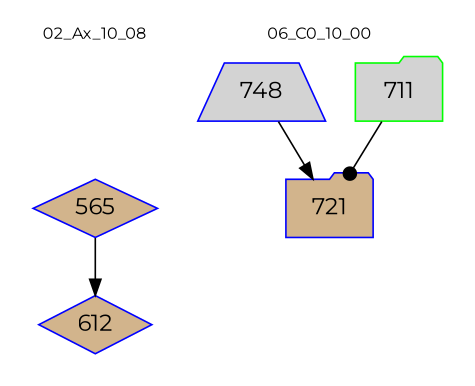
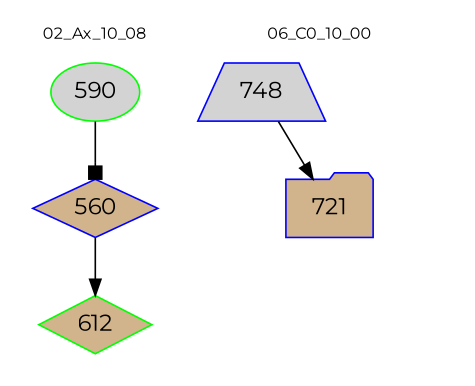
node "590": added
node "711": removed
node "565": label "565" -> "560"
node "612": color blue -> green
